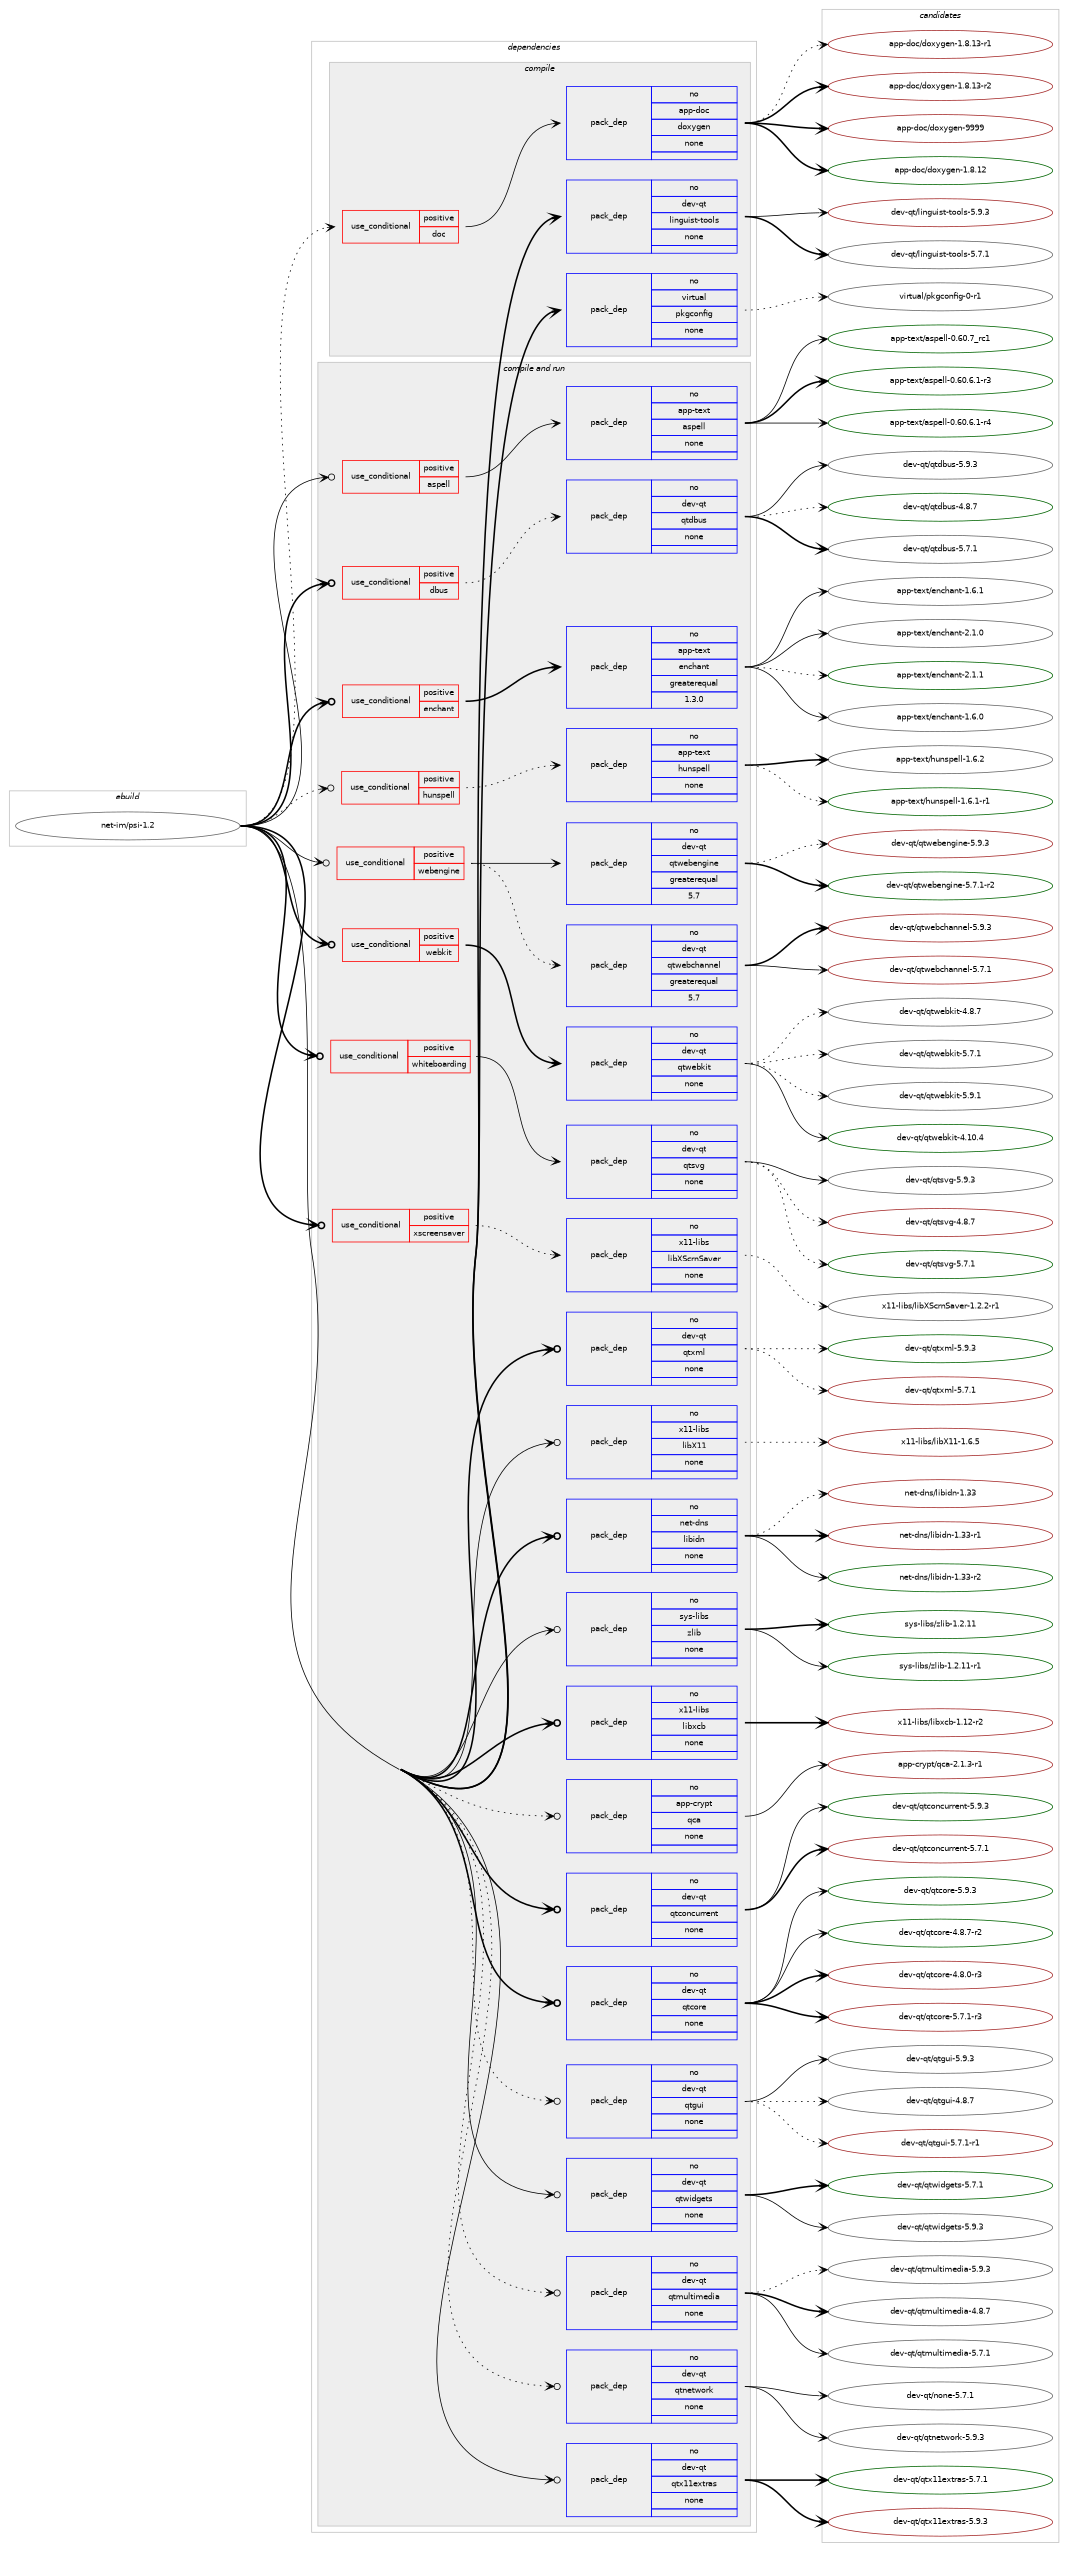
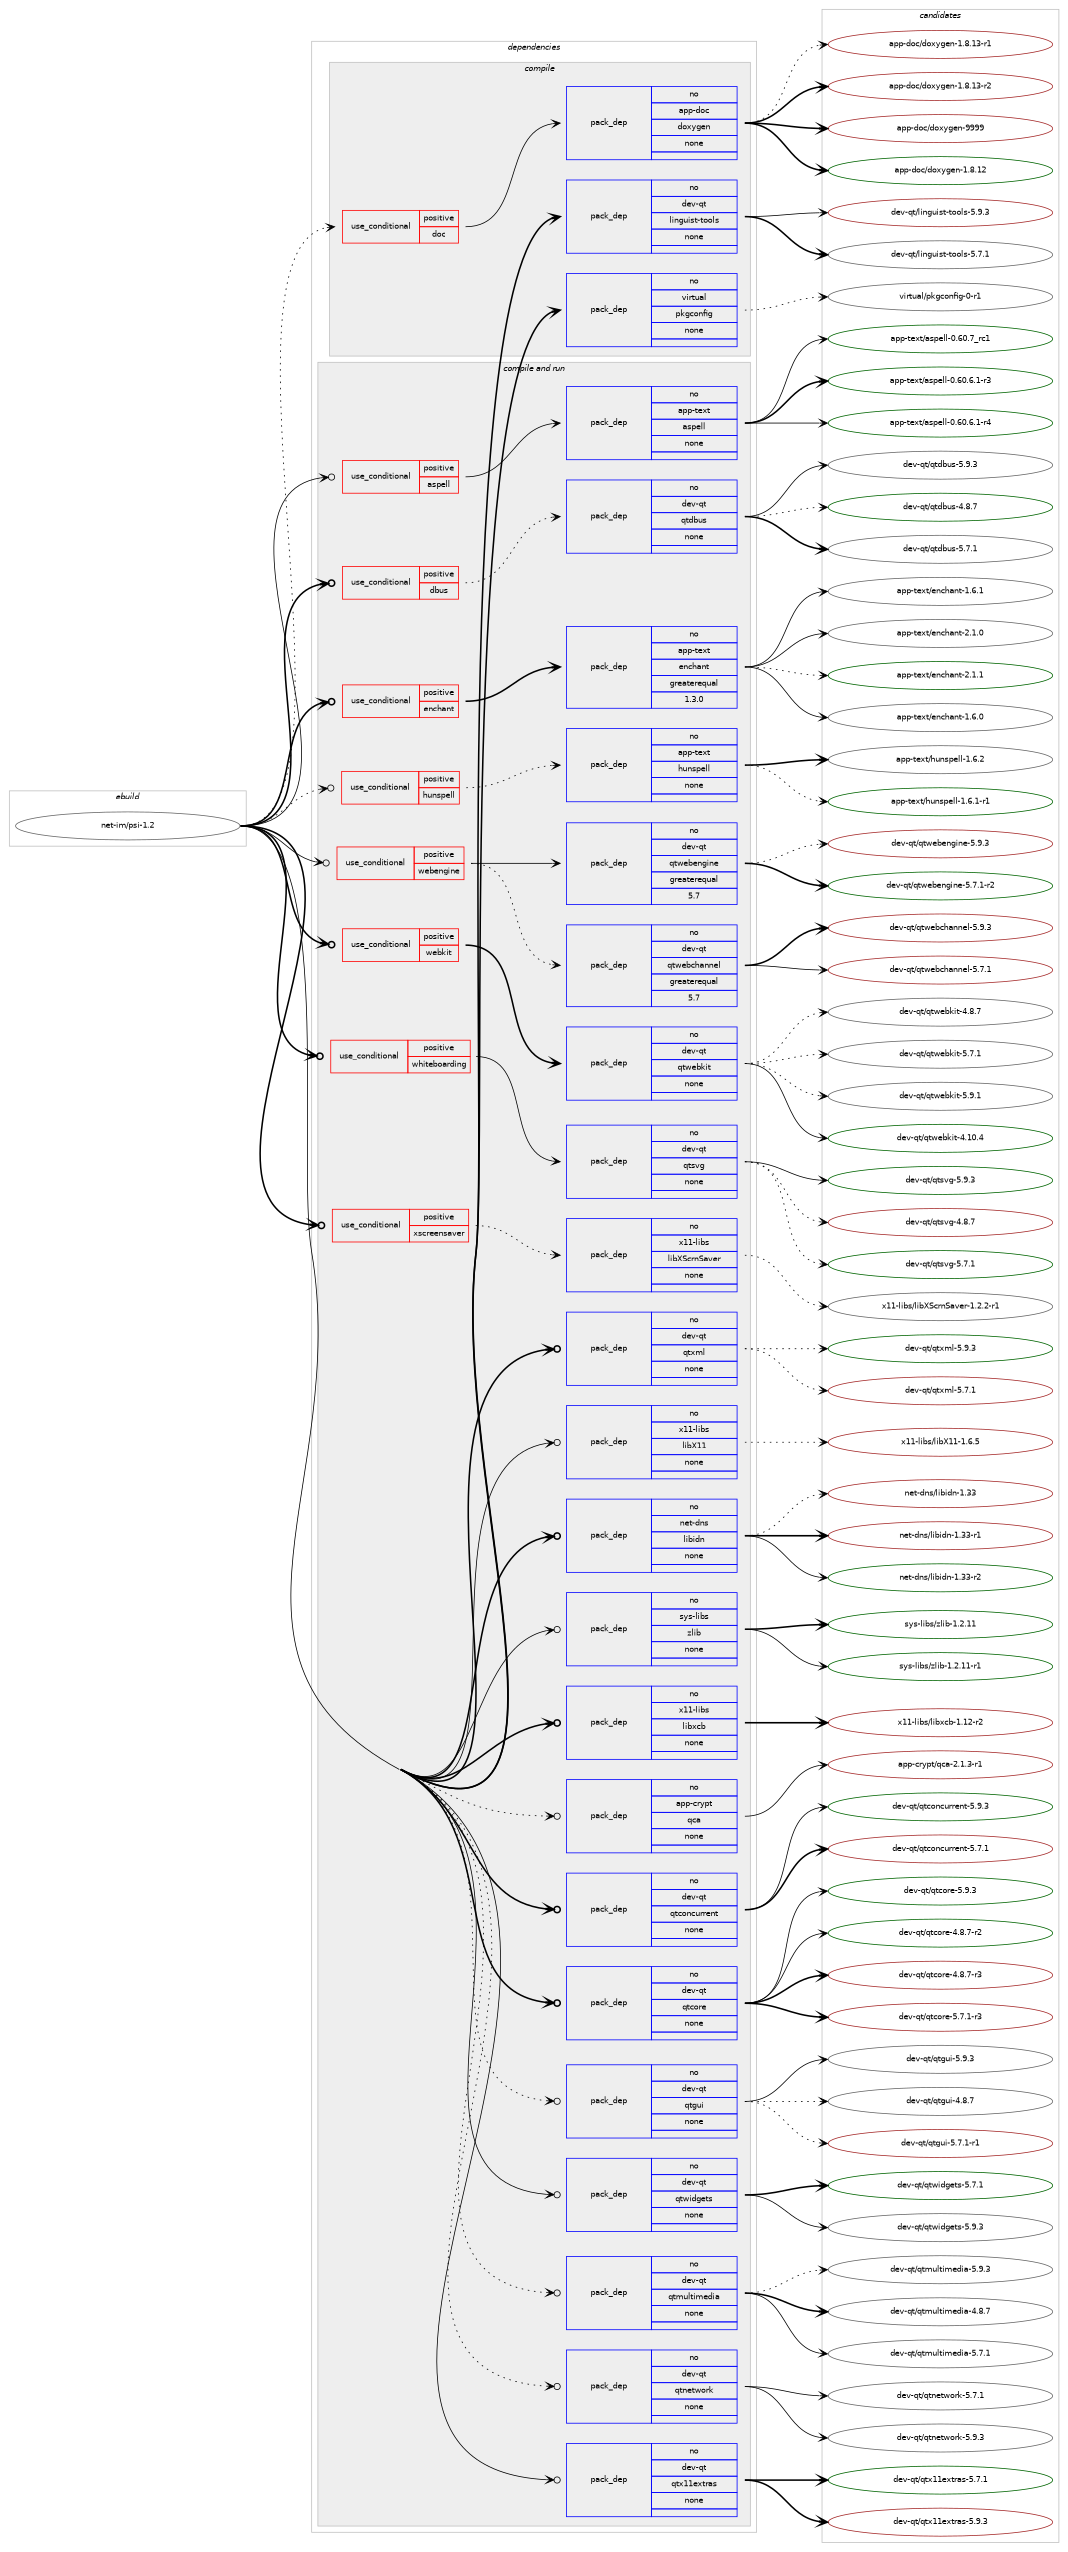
node "dev-qt/qtsvg-5.9.3": color gray40 -> darkgreen
node "dev-qt/qtcore-4.8.0-r3": label "dev-qt/qtcore-4.8.0-r3" -> "dev-qt/qtcore-4.8.7-r3"
node "dev-qt/none-5.7.1": label "dev-qt/none-5.7.1" -> "dev-qt/qtnetwork-5.7.1"
